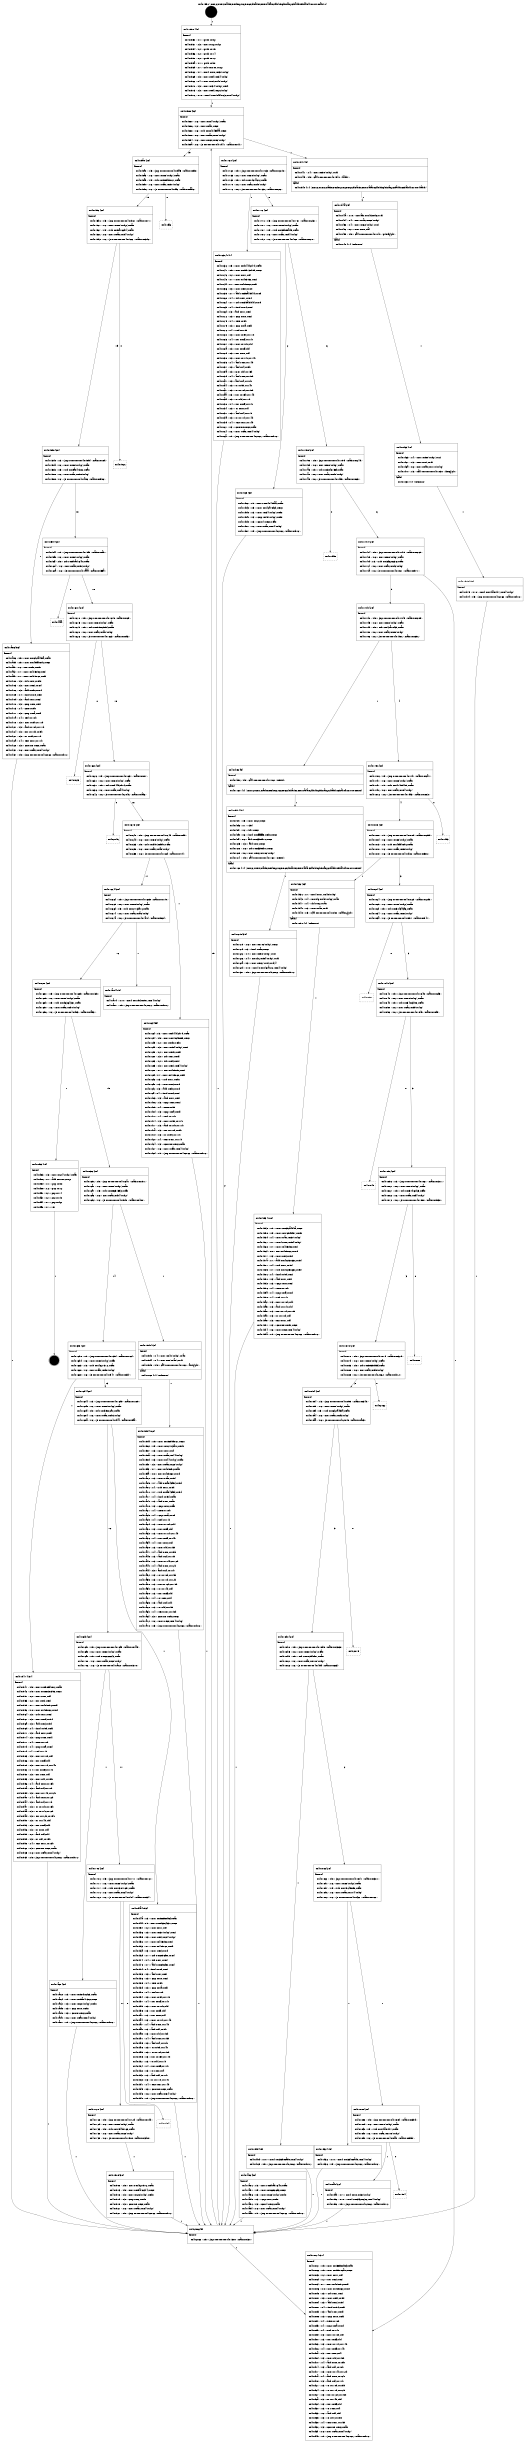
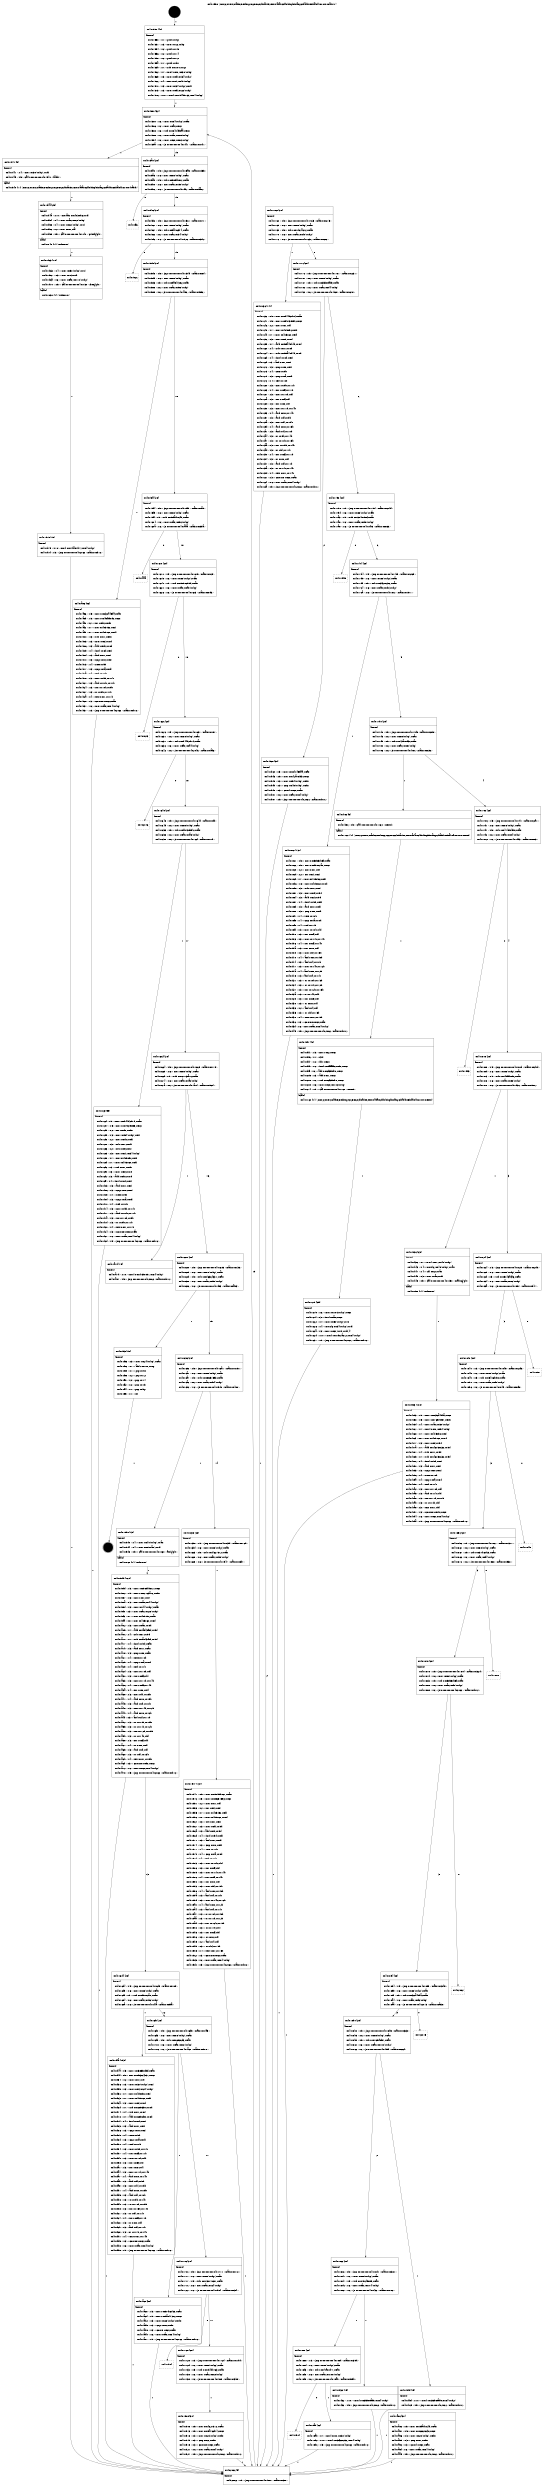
edge "0x4016b8 [28]" -> "0x4016d4 [28]": now "0x4019dd [160]" -> "0x4016d4 [28]"
edge "0x40206c [5]" -> "0x401ec1 [137]": reversed
